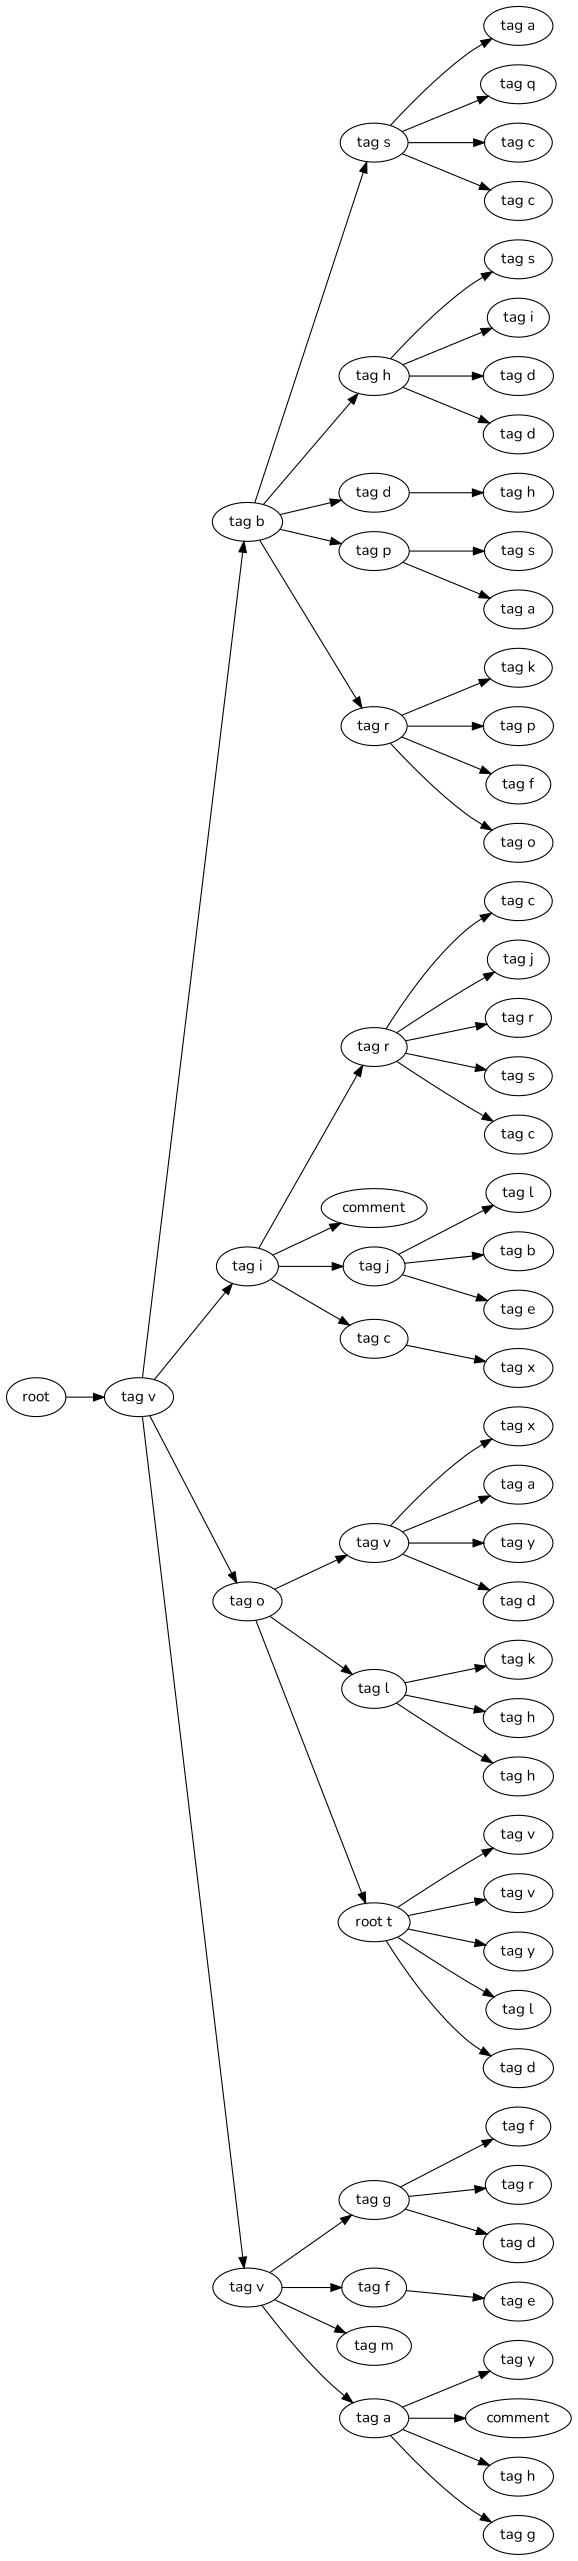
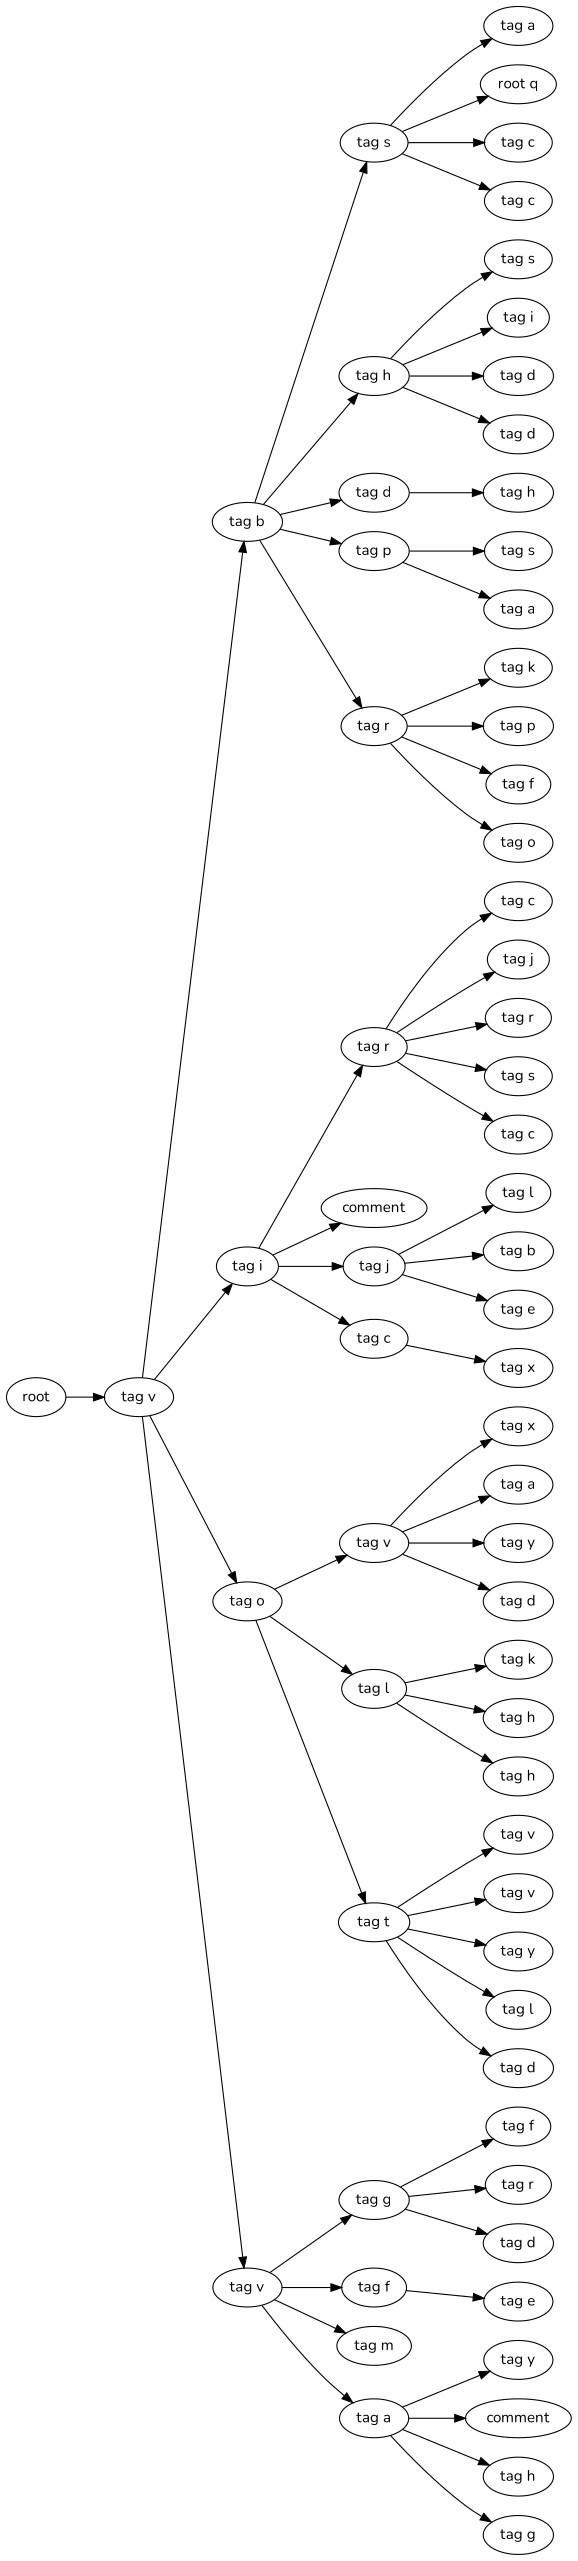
node "tag q": label "tag q" -> "root q"
node "root t": label "root t" -> "tag t"
